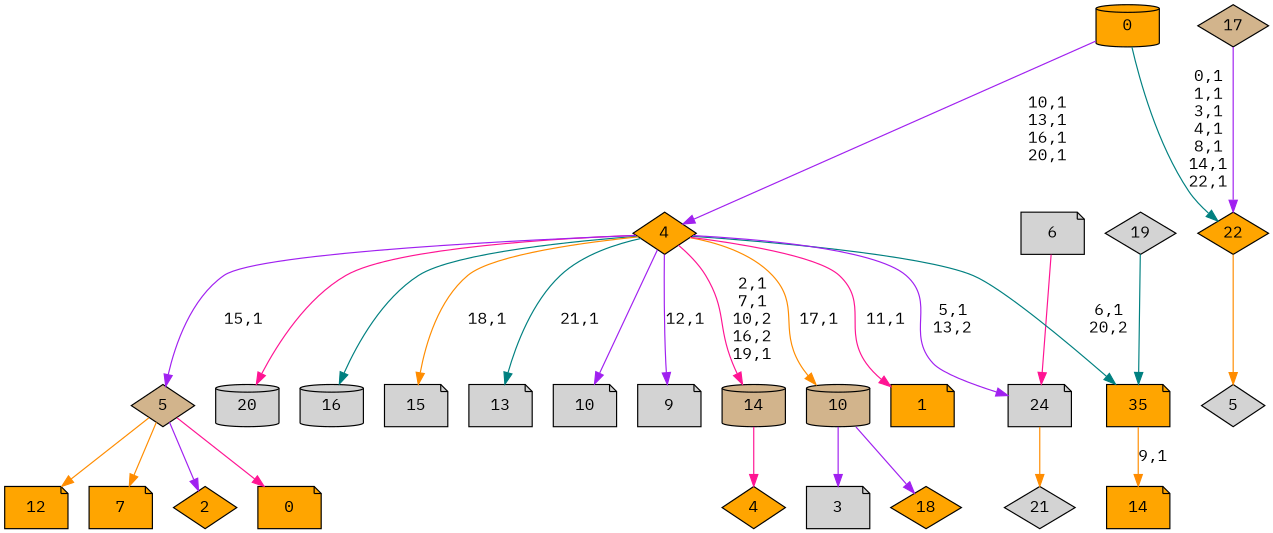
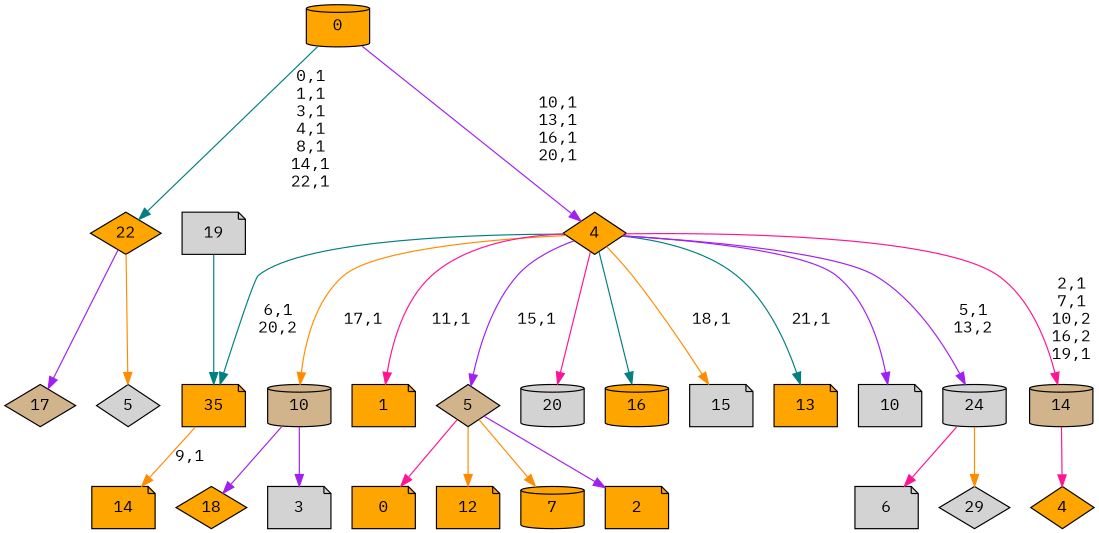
edge "17" -> "22": reversed
node "19": shape diamond -> note
edge "6" -> "24": reversed
node "16": fillcolor lightgrey -> orange
node "13": fillcolor lightgrey -> orange
node "9": removed
node "24": shape note -> cylinder
node "7": shape note -> cylinder
node "2": shape diamond -> note
node "21": label "21" -> "29"
